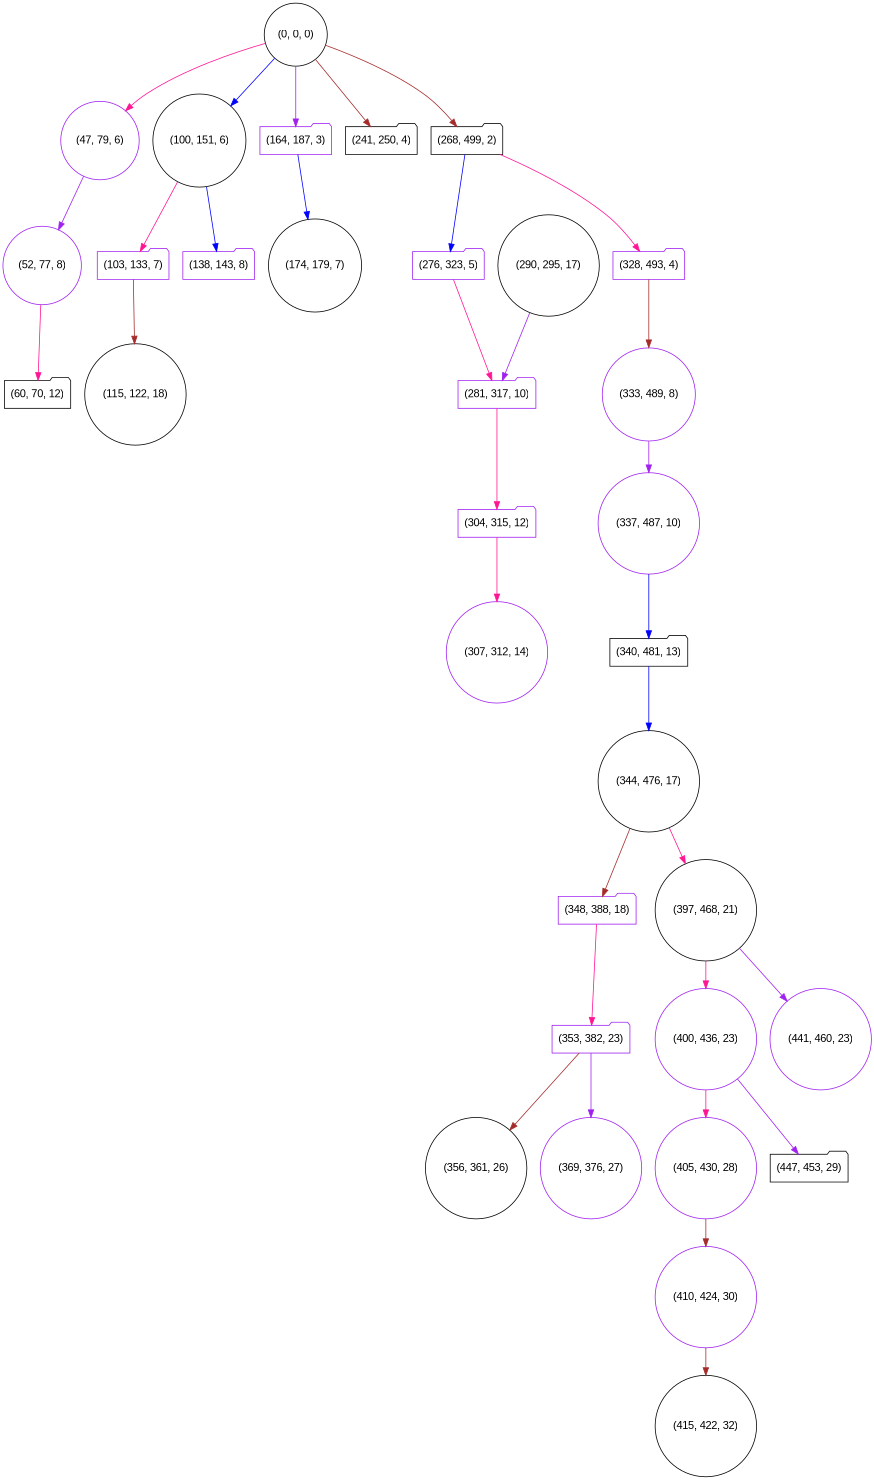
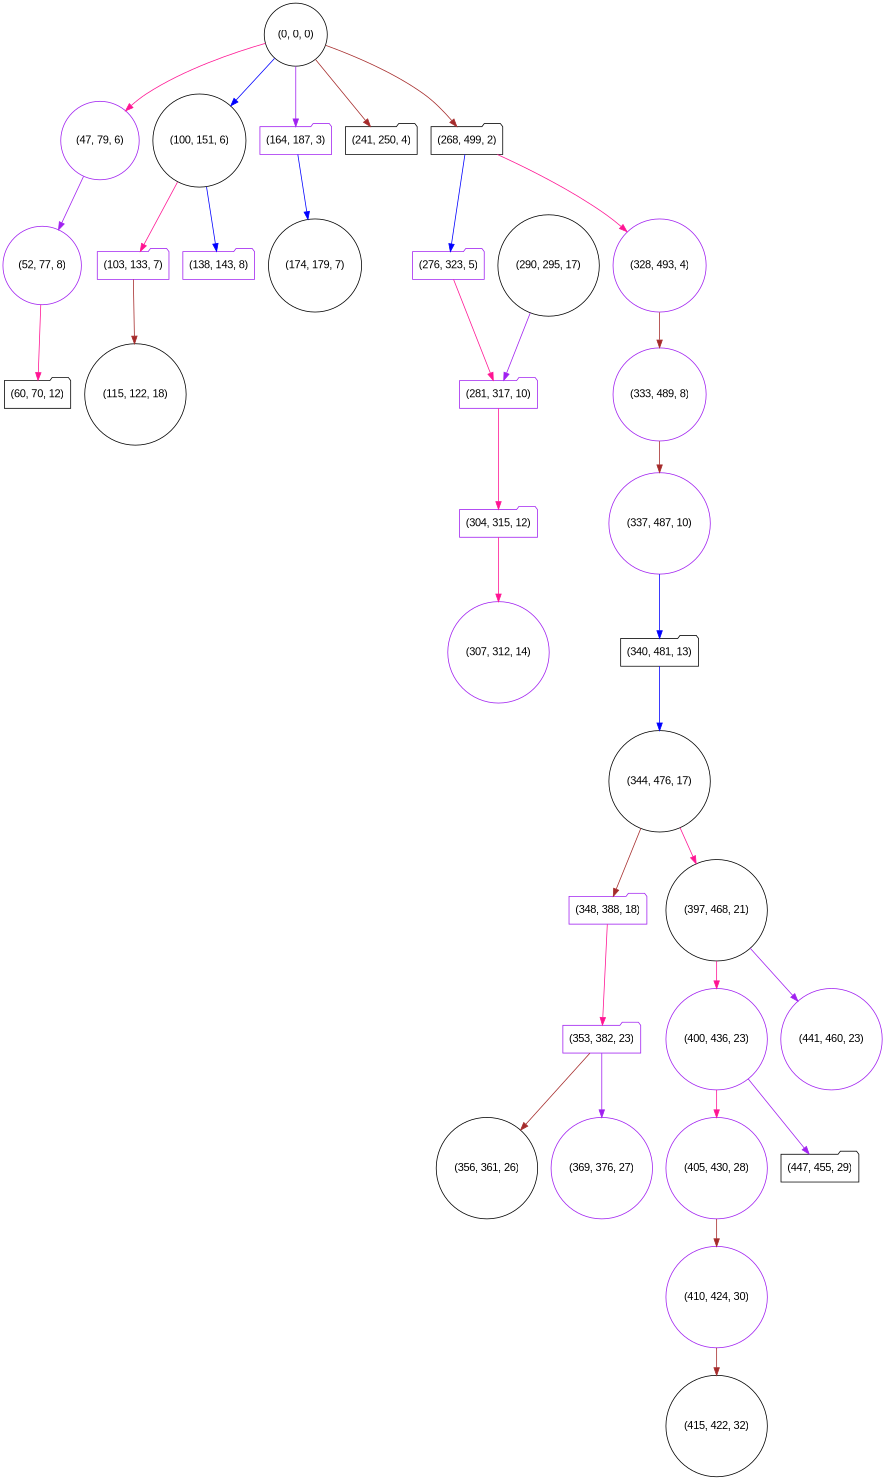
node "(328, 493, 4)": shape folder -> circle
edge "(333, 489, 8)" -> "(337, 487, 10)": color purple -> brown
node "(447, 453, 29)": label "(447, 453, 29)" -> "(447, 455, 29)"
